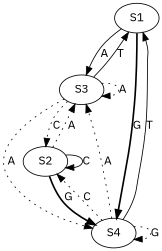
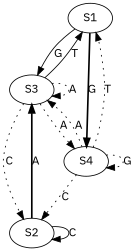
edge "S1" -> "S3": label "A" -> "G"
edge "S2" -> "S3": style dotted -> bold
edge "S4" -> "S1": style solid -> dotted
edge "S2" -> "S4": removed, label "G"
